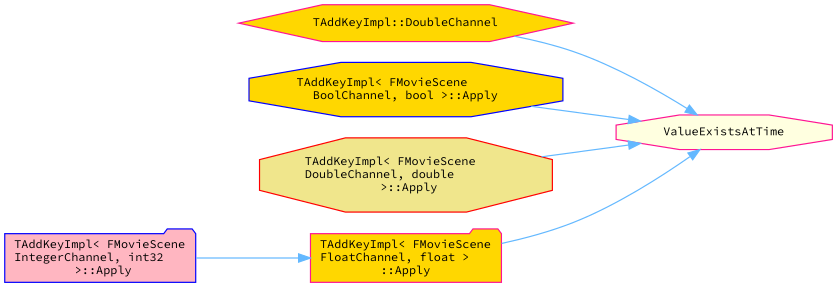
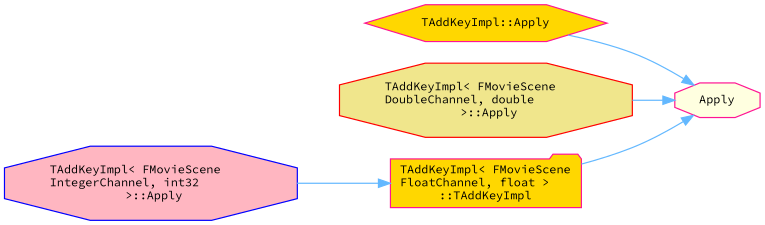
node "TAddKeyImpl::DoubleChannel": label "TAddKeyImpl::DoubleChannel" -> "TAddKeyImpl::Apply"
node "TAddKeyImpl< FMovieScene BoolChannel, bool >::Apply": removed
node "ValueExistsAtTime": label "ValueExistsAtTime" -> "Apply"
node "TAddKeyImpl< FMovieScene IntegerChannel, int32 >::Apply": shape folder -> octagon
node "TAddKeyImpl< FMovieScene FloatChannel, float > ::Apply": label "TAddKeyImpl< FMovieScene FloatChannel, float > ::Apply" -> "TAddKeyImpl< FMovieScene FloatChannel, float > ::TAddKeyImpl"
